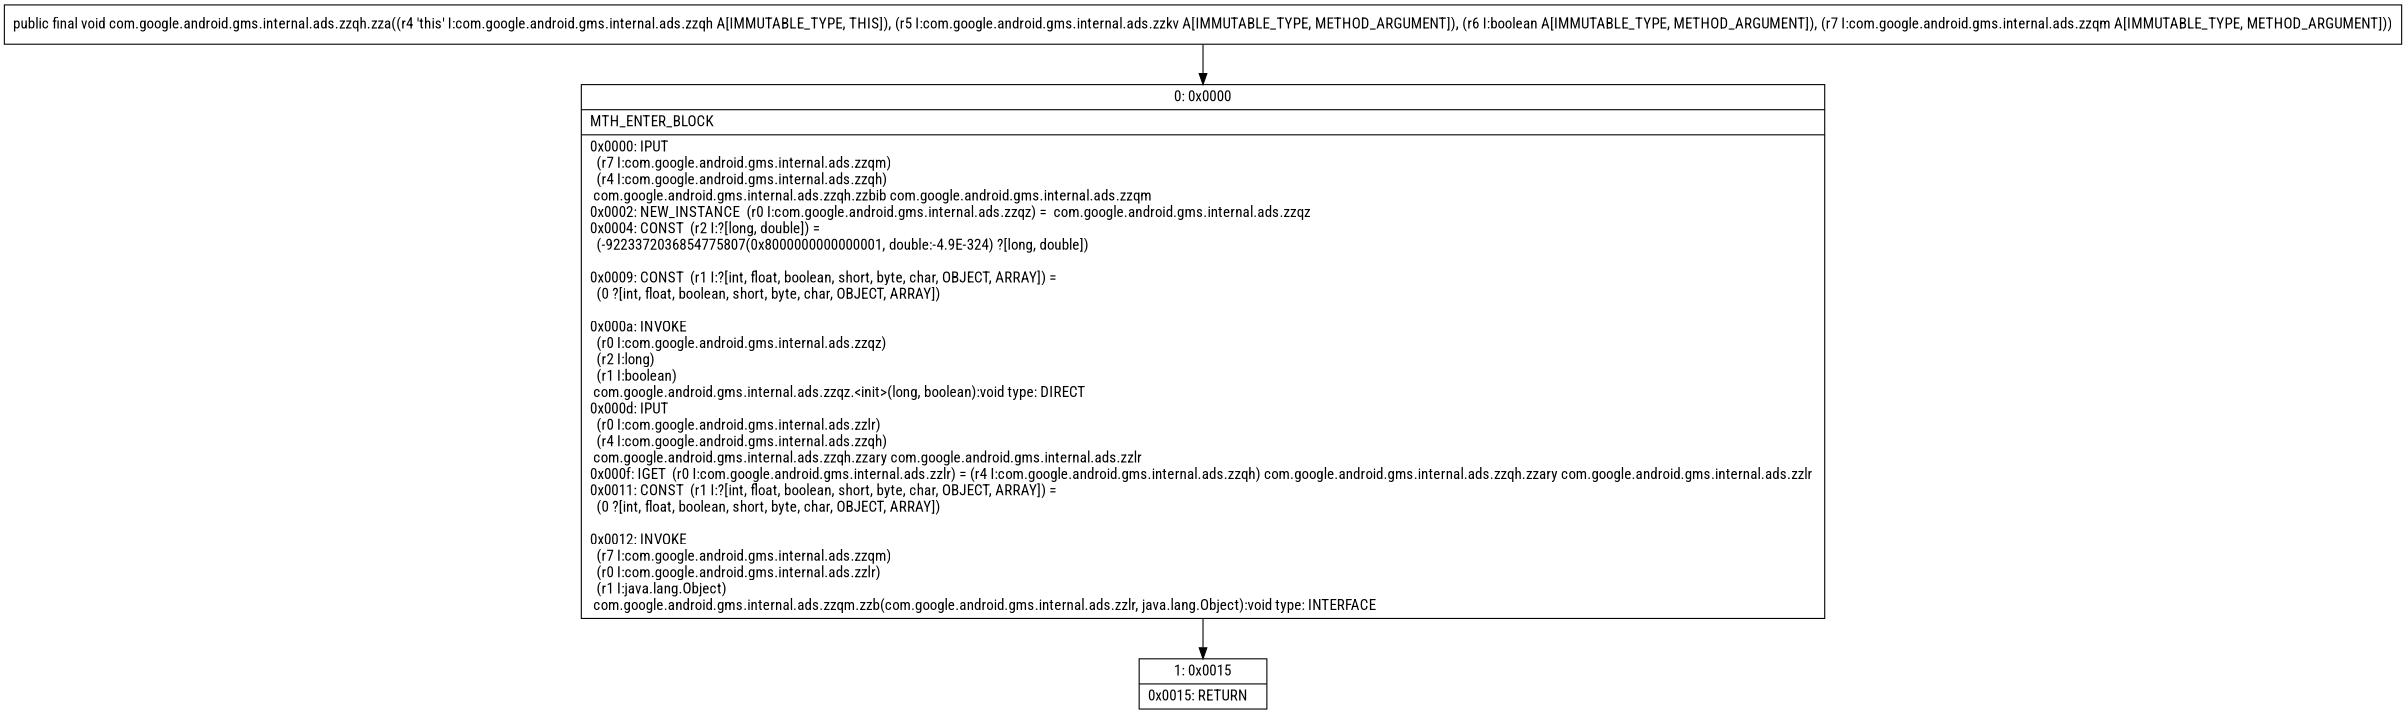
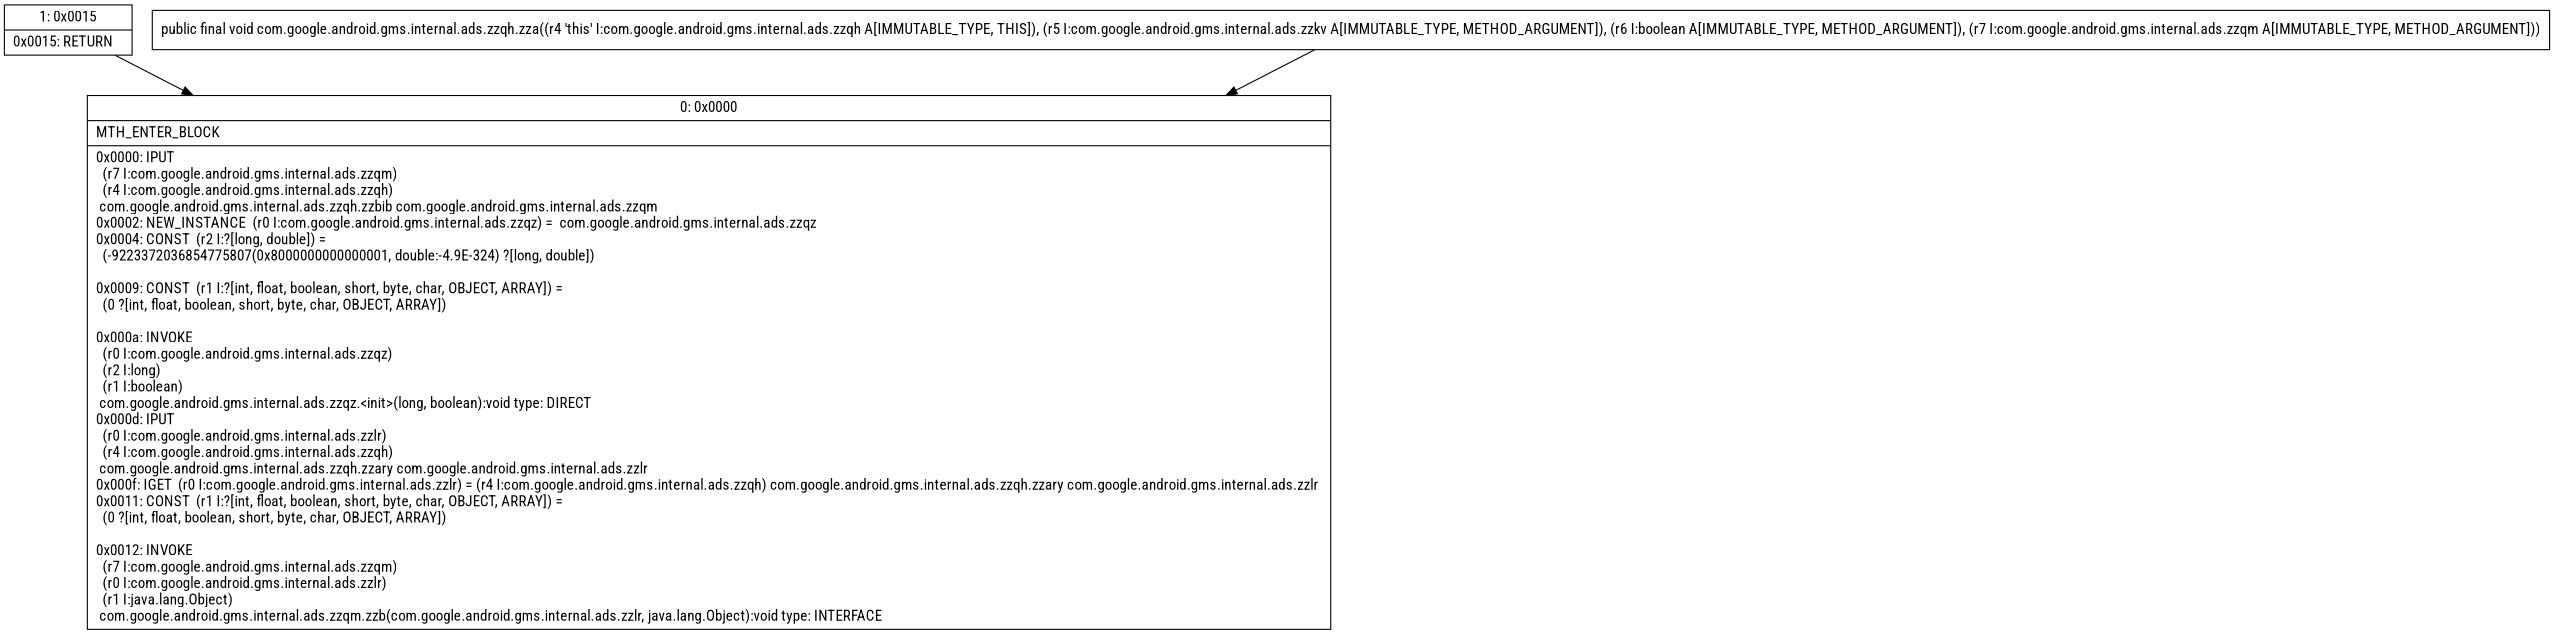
edge "0: 0x0000" -> "1: 0x0015": reversed
